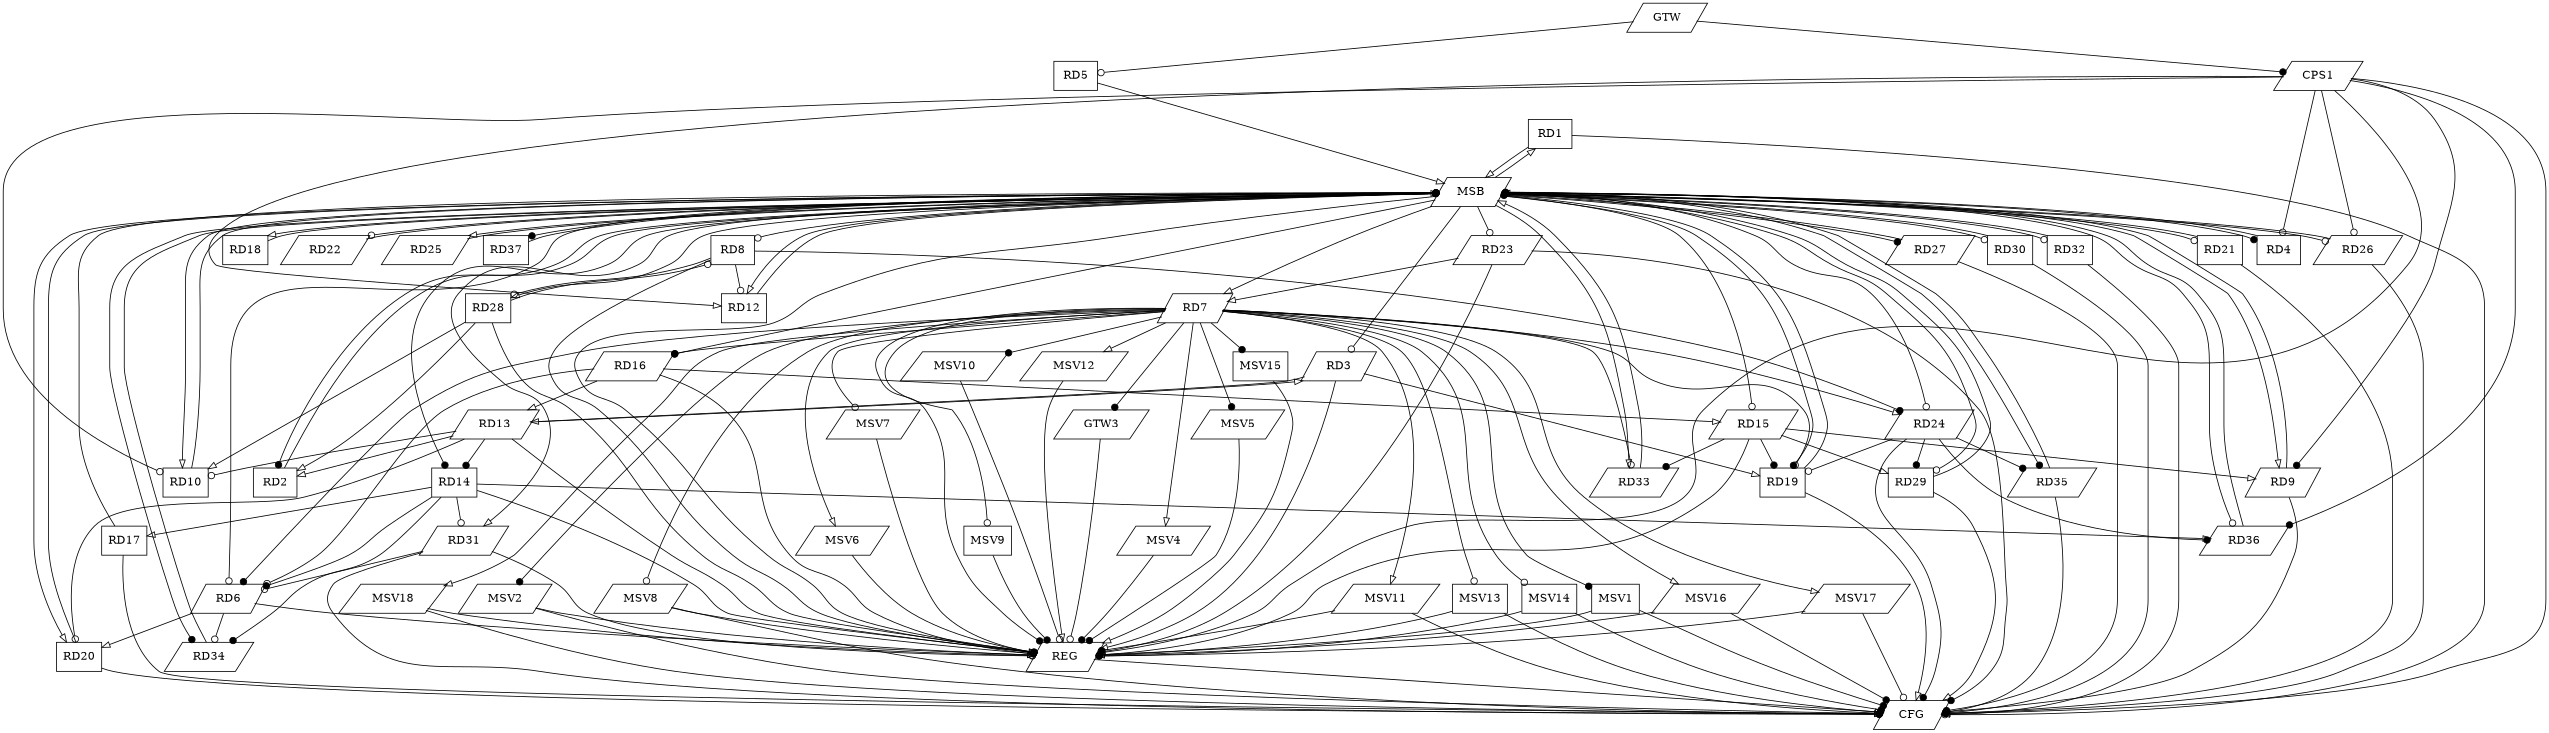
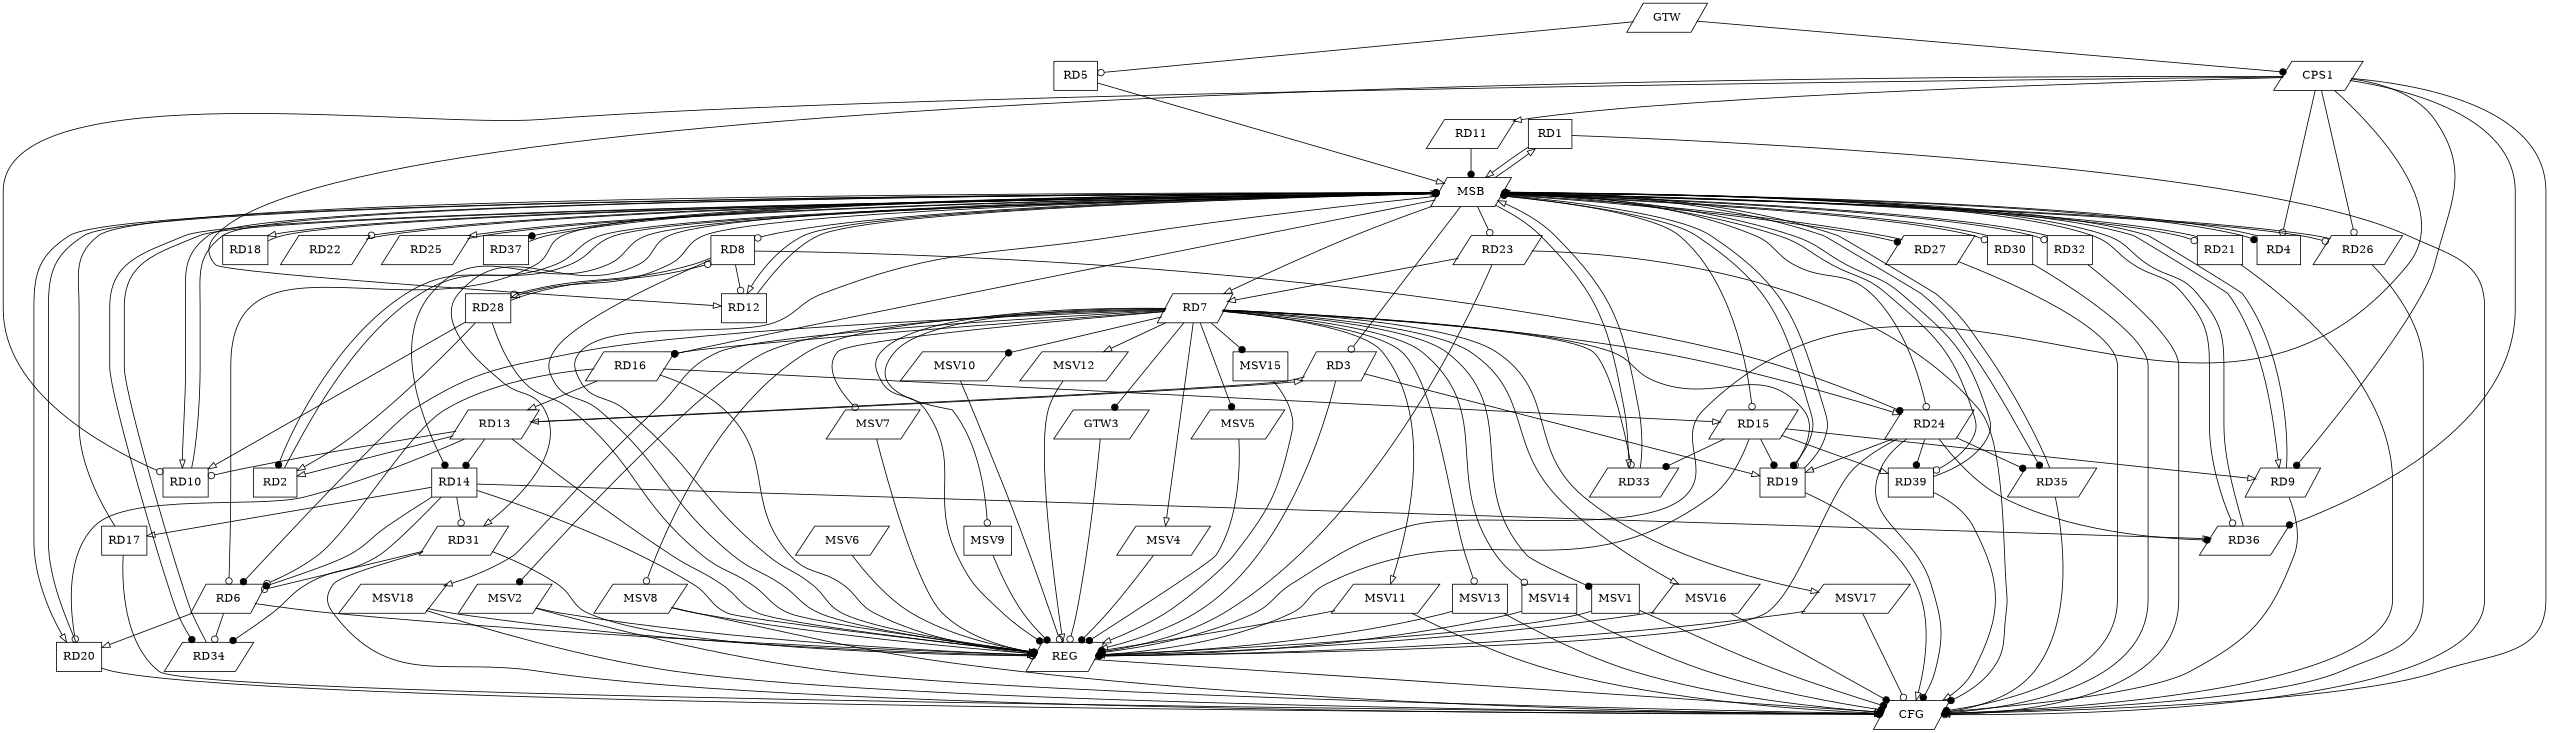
node "RD11": added
edge "RD7" -> "MSV6": removed
edge "RD24" -> "RD19": arrowhead odot -> onormal
node "RD29": label "RD29" -> "RD39"
edge "RD24" -> "REG": added
